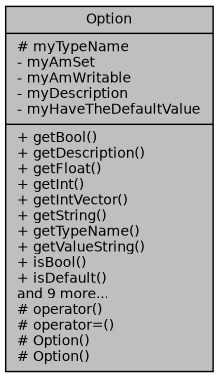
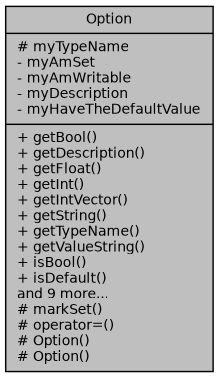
node "Option": text "# operator()" -> "# markSet()"
